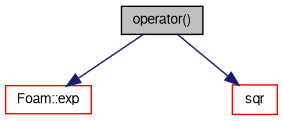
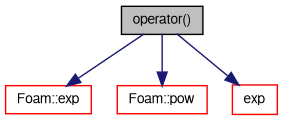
node "Foam::pow": added
node "sqr": label "sqr" -> "exp"
